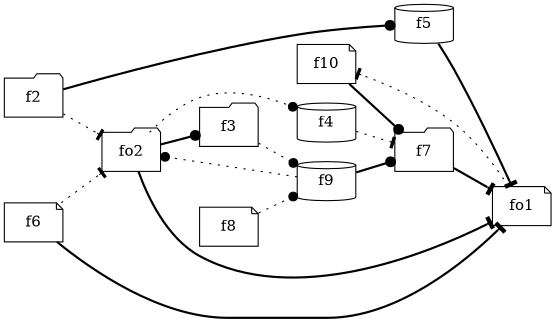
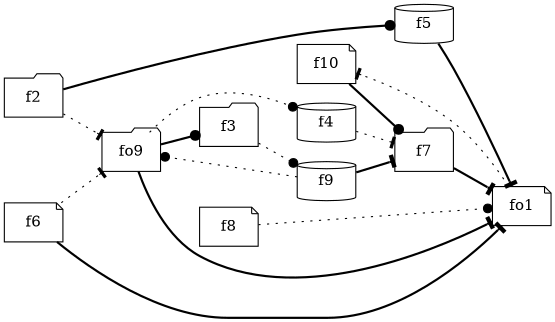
node "fo2": label "fo2" -> "fo9"
edge "f9" -> "f7": arrowhead dot -> tee
edge "f8" -> "f9": now "f8" -> "fo1"
